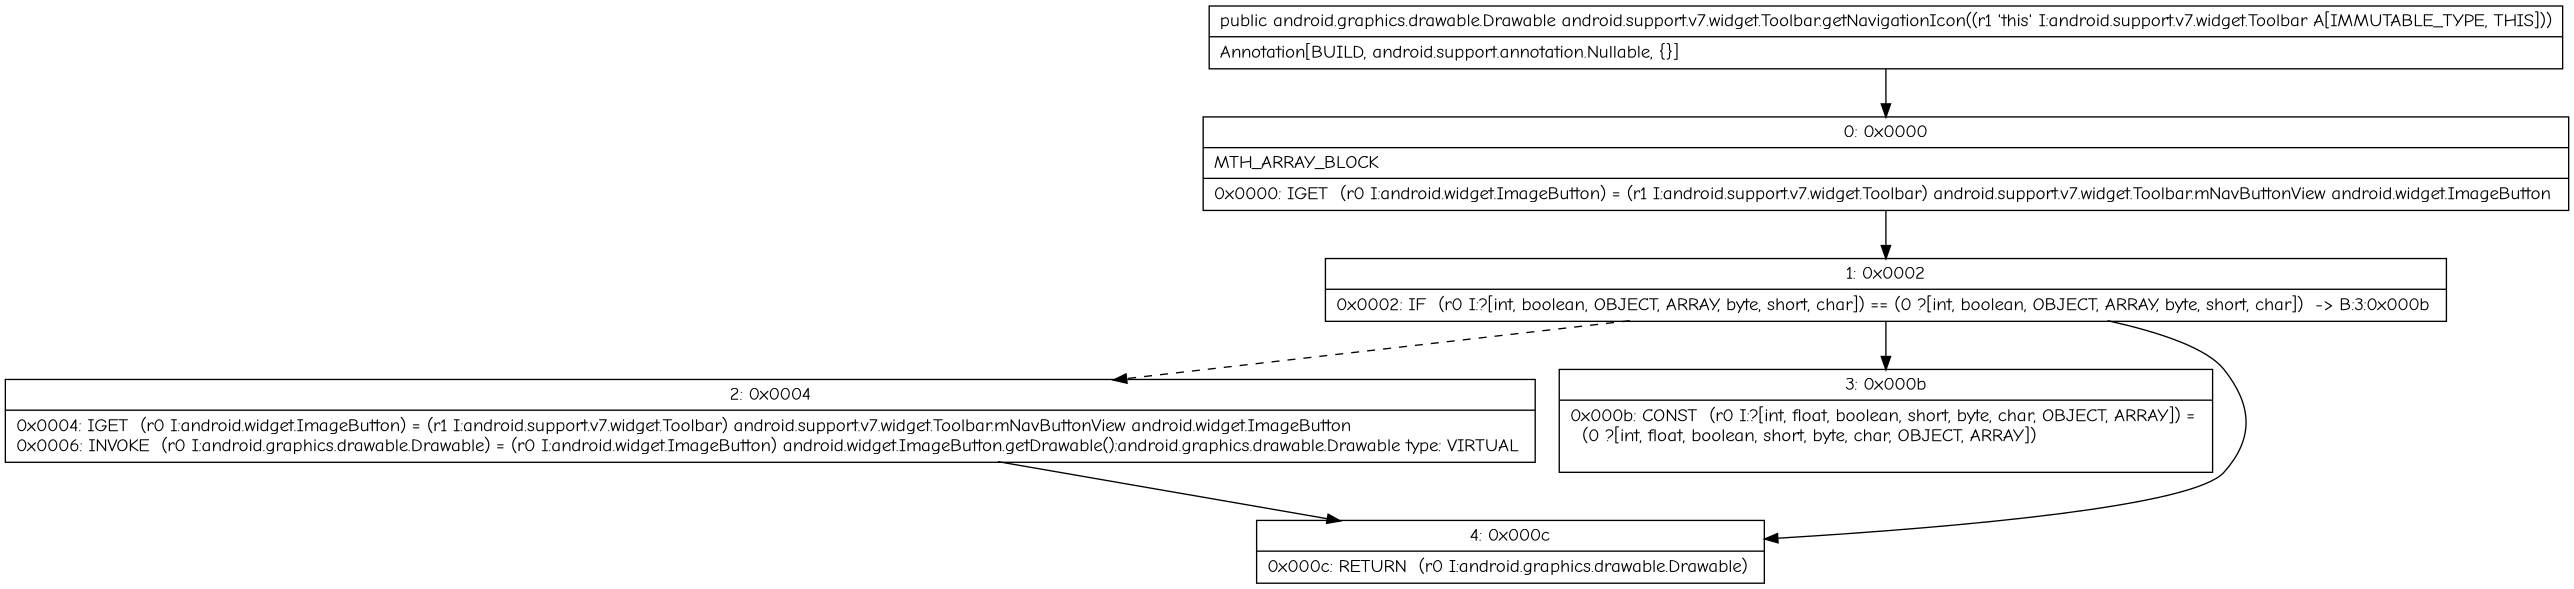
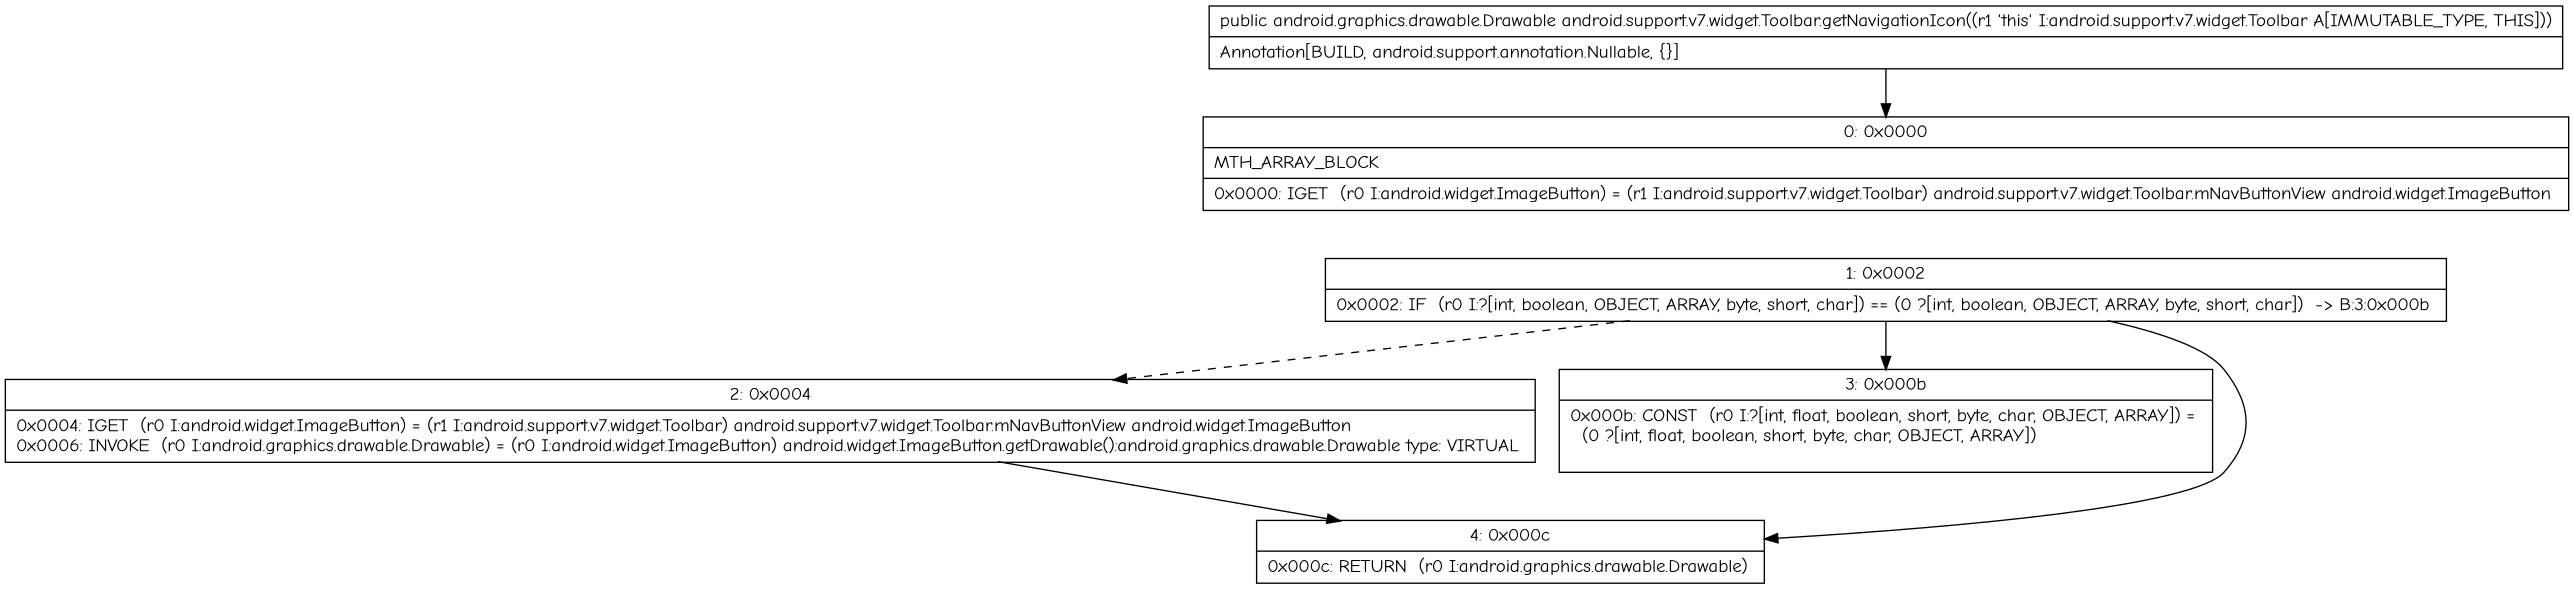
edge "0: 0x0000" -> "1: 0x0002": removed
